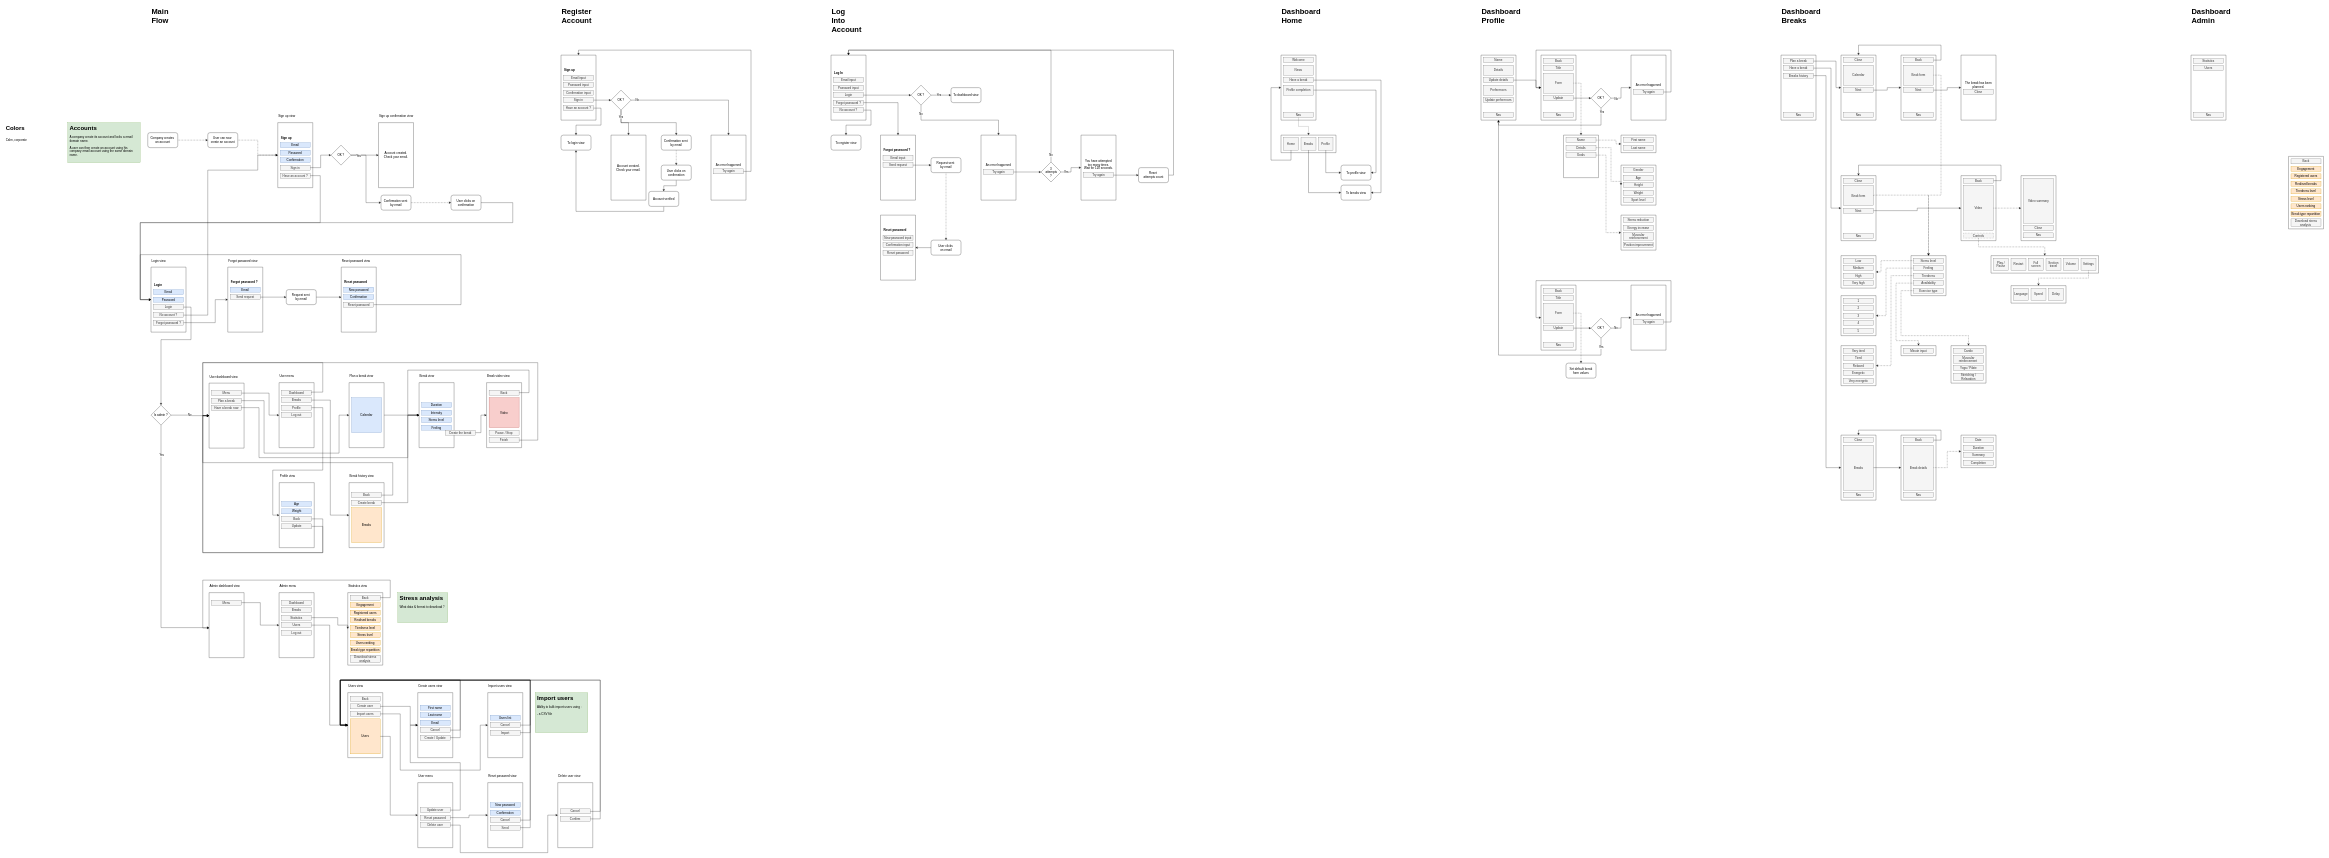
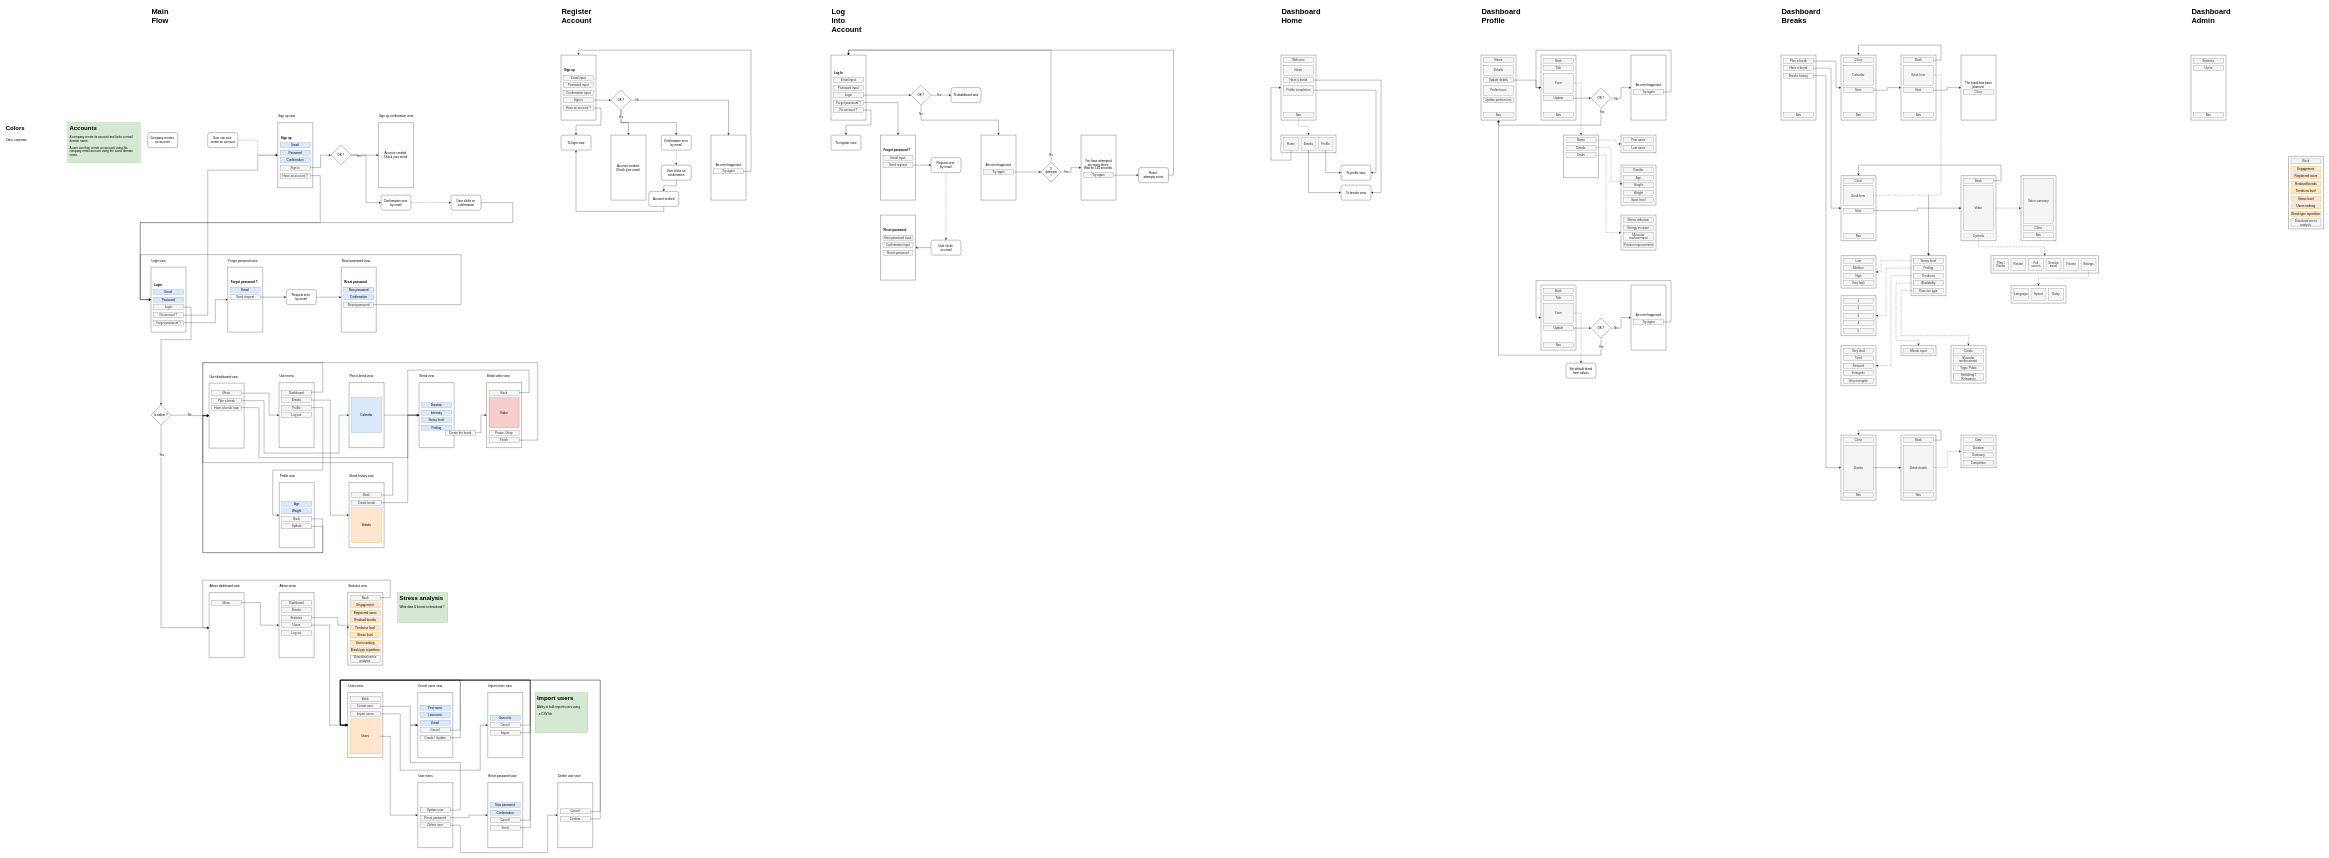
edge "Company creates an account" -> "User can now create an account": removed
